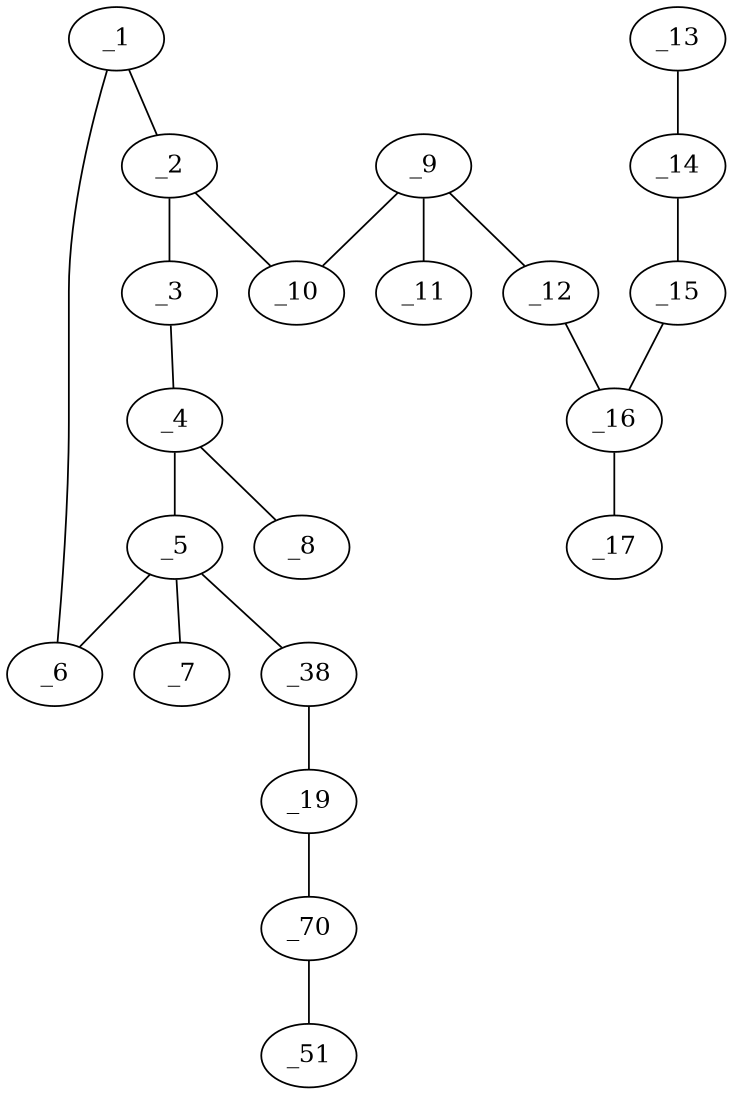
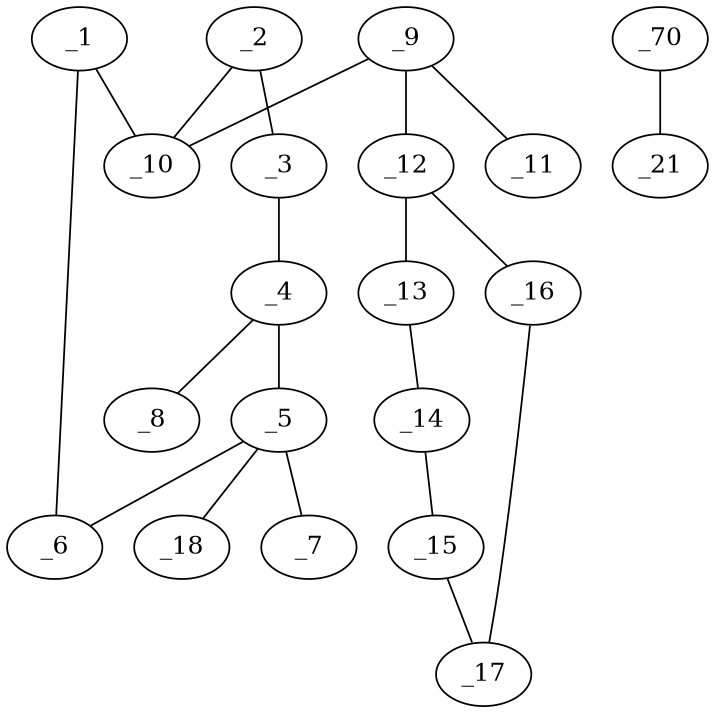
edge "_1" -- "_2": now "_1" -- "_10"
edge "_12" -- "_13": added
edge "_15" -- "_16": now "_15" -- "_17"
node "_38": label "_38" -> "_18"
node "_19": removed
node "_51": label "_51" -> "_21"
